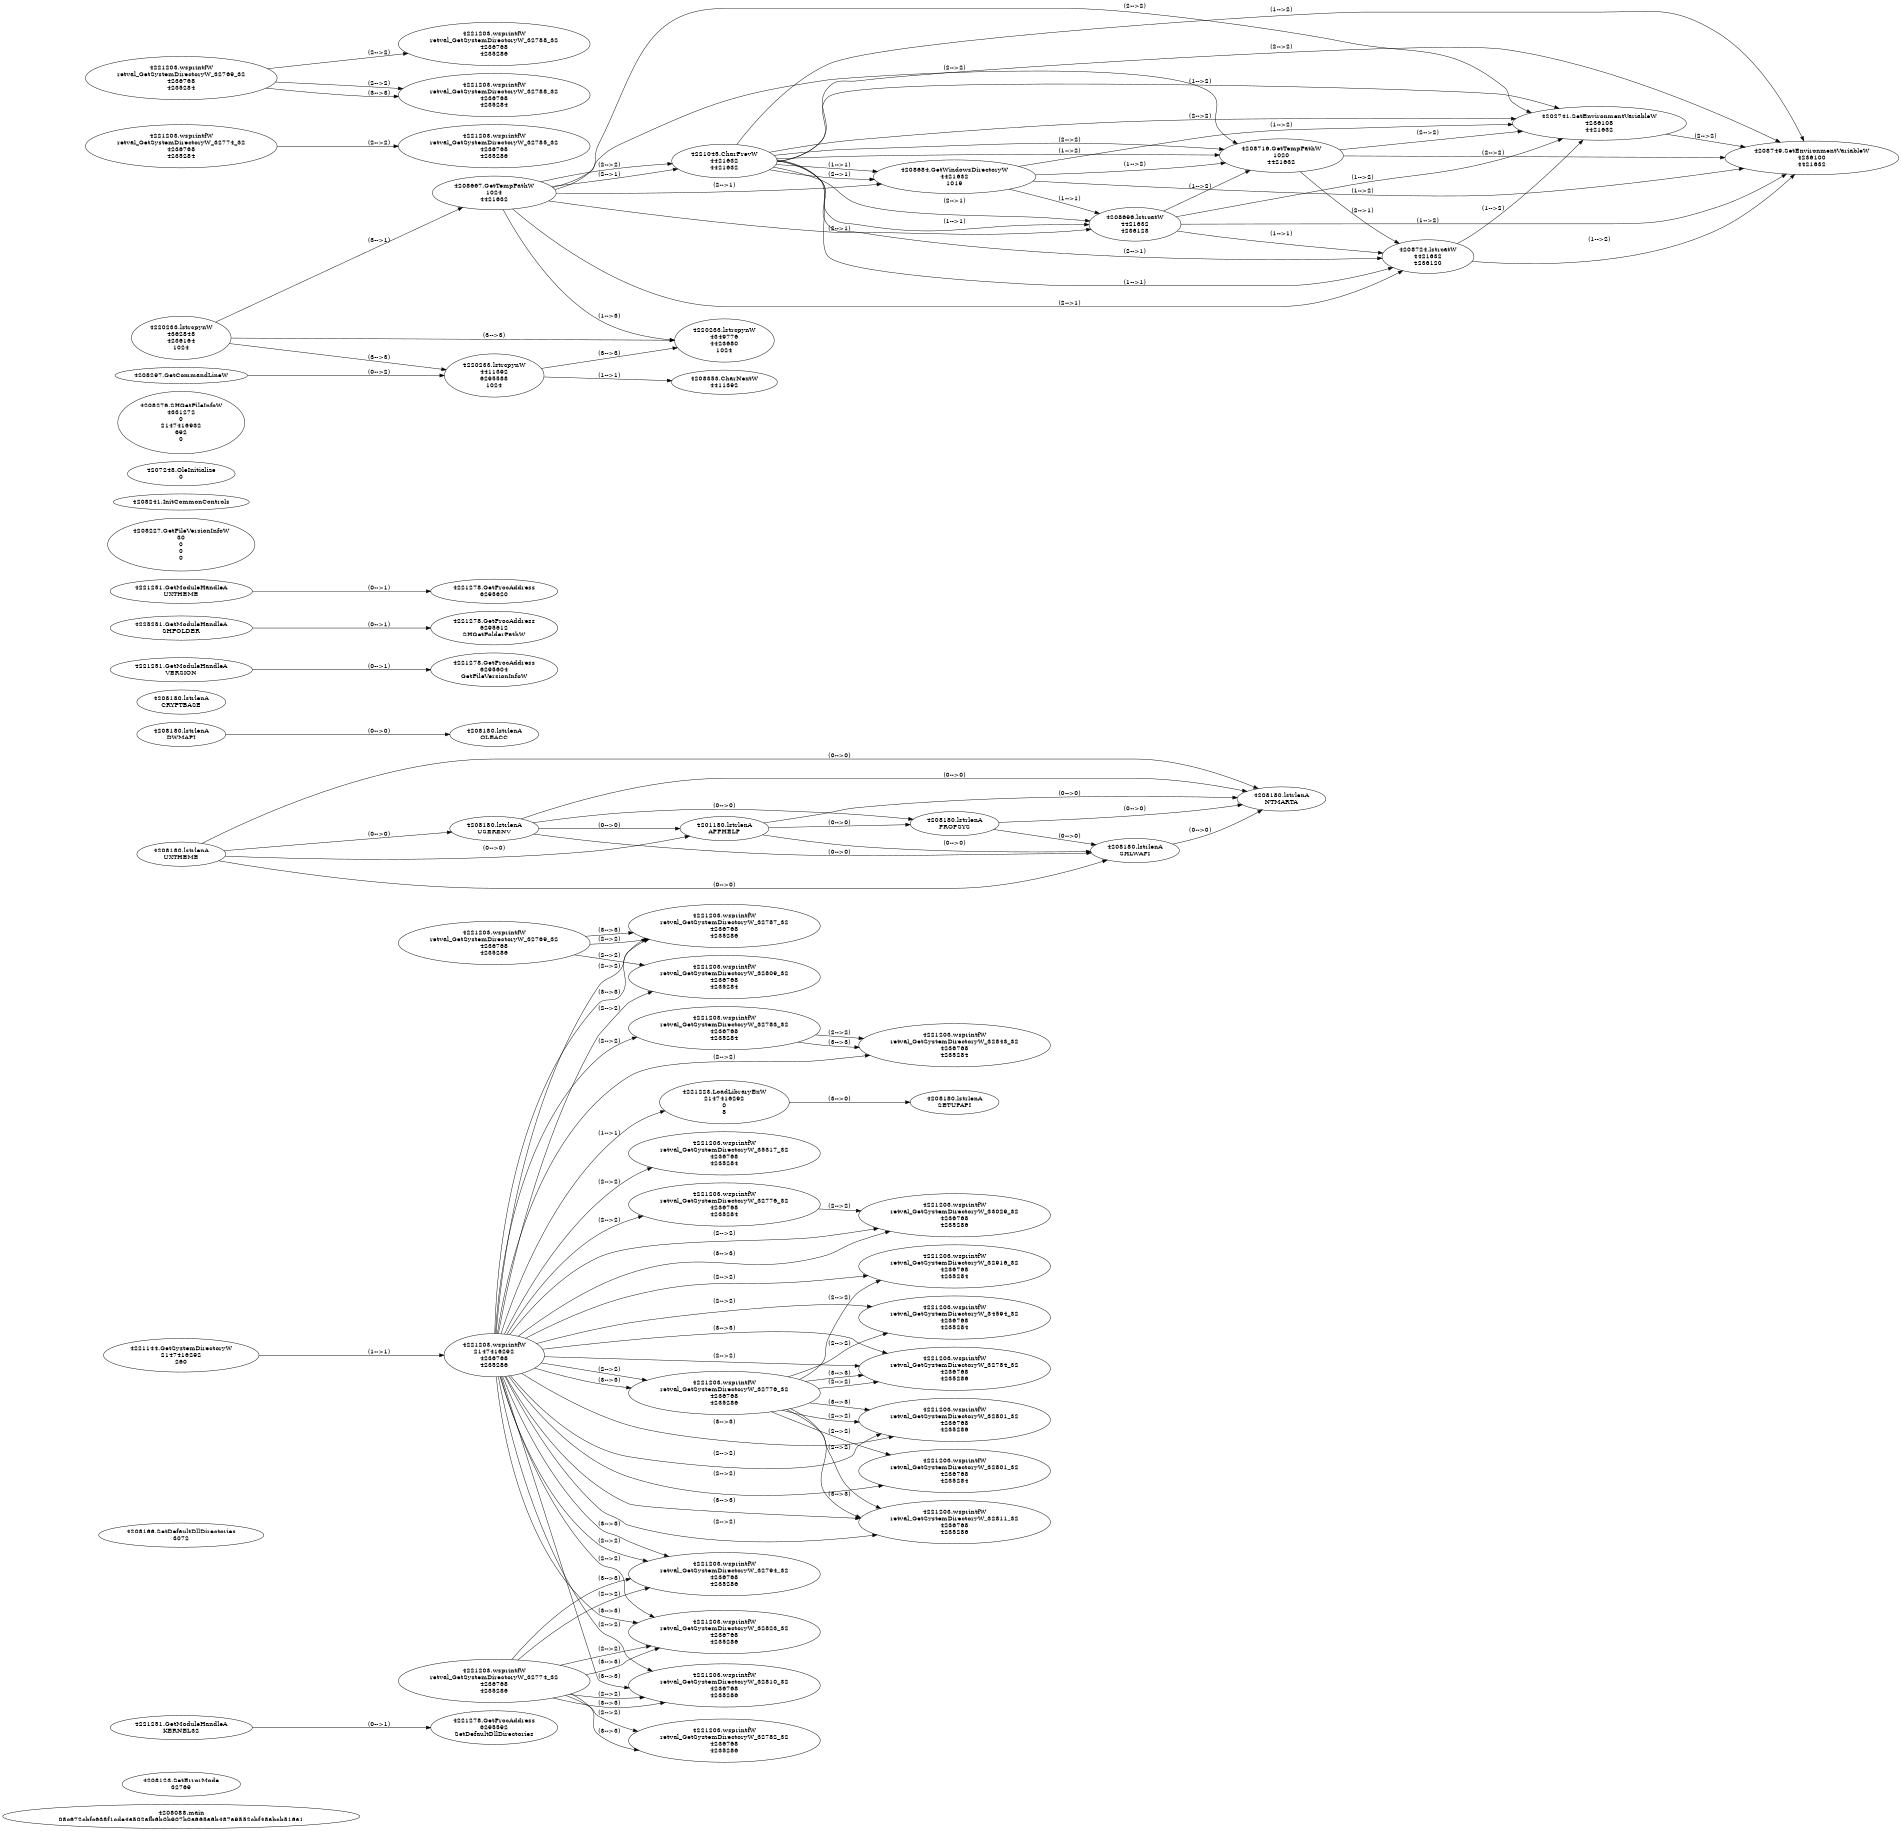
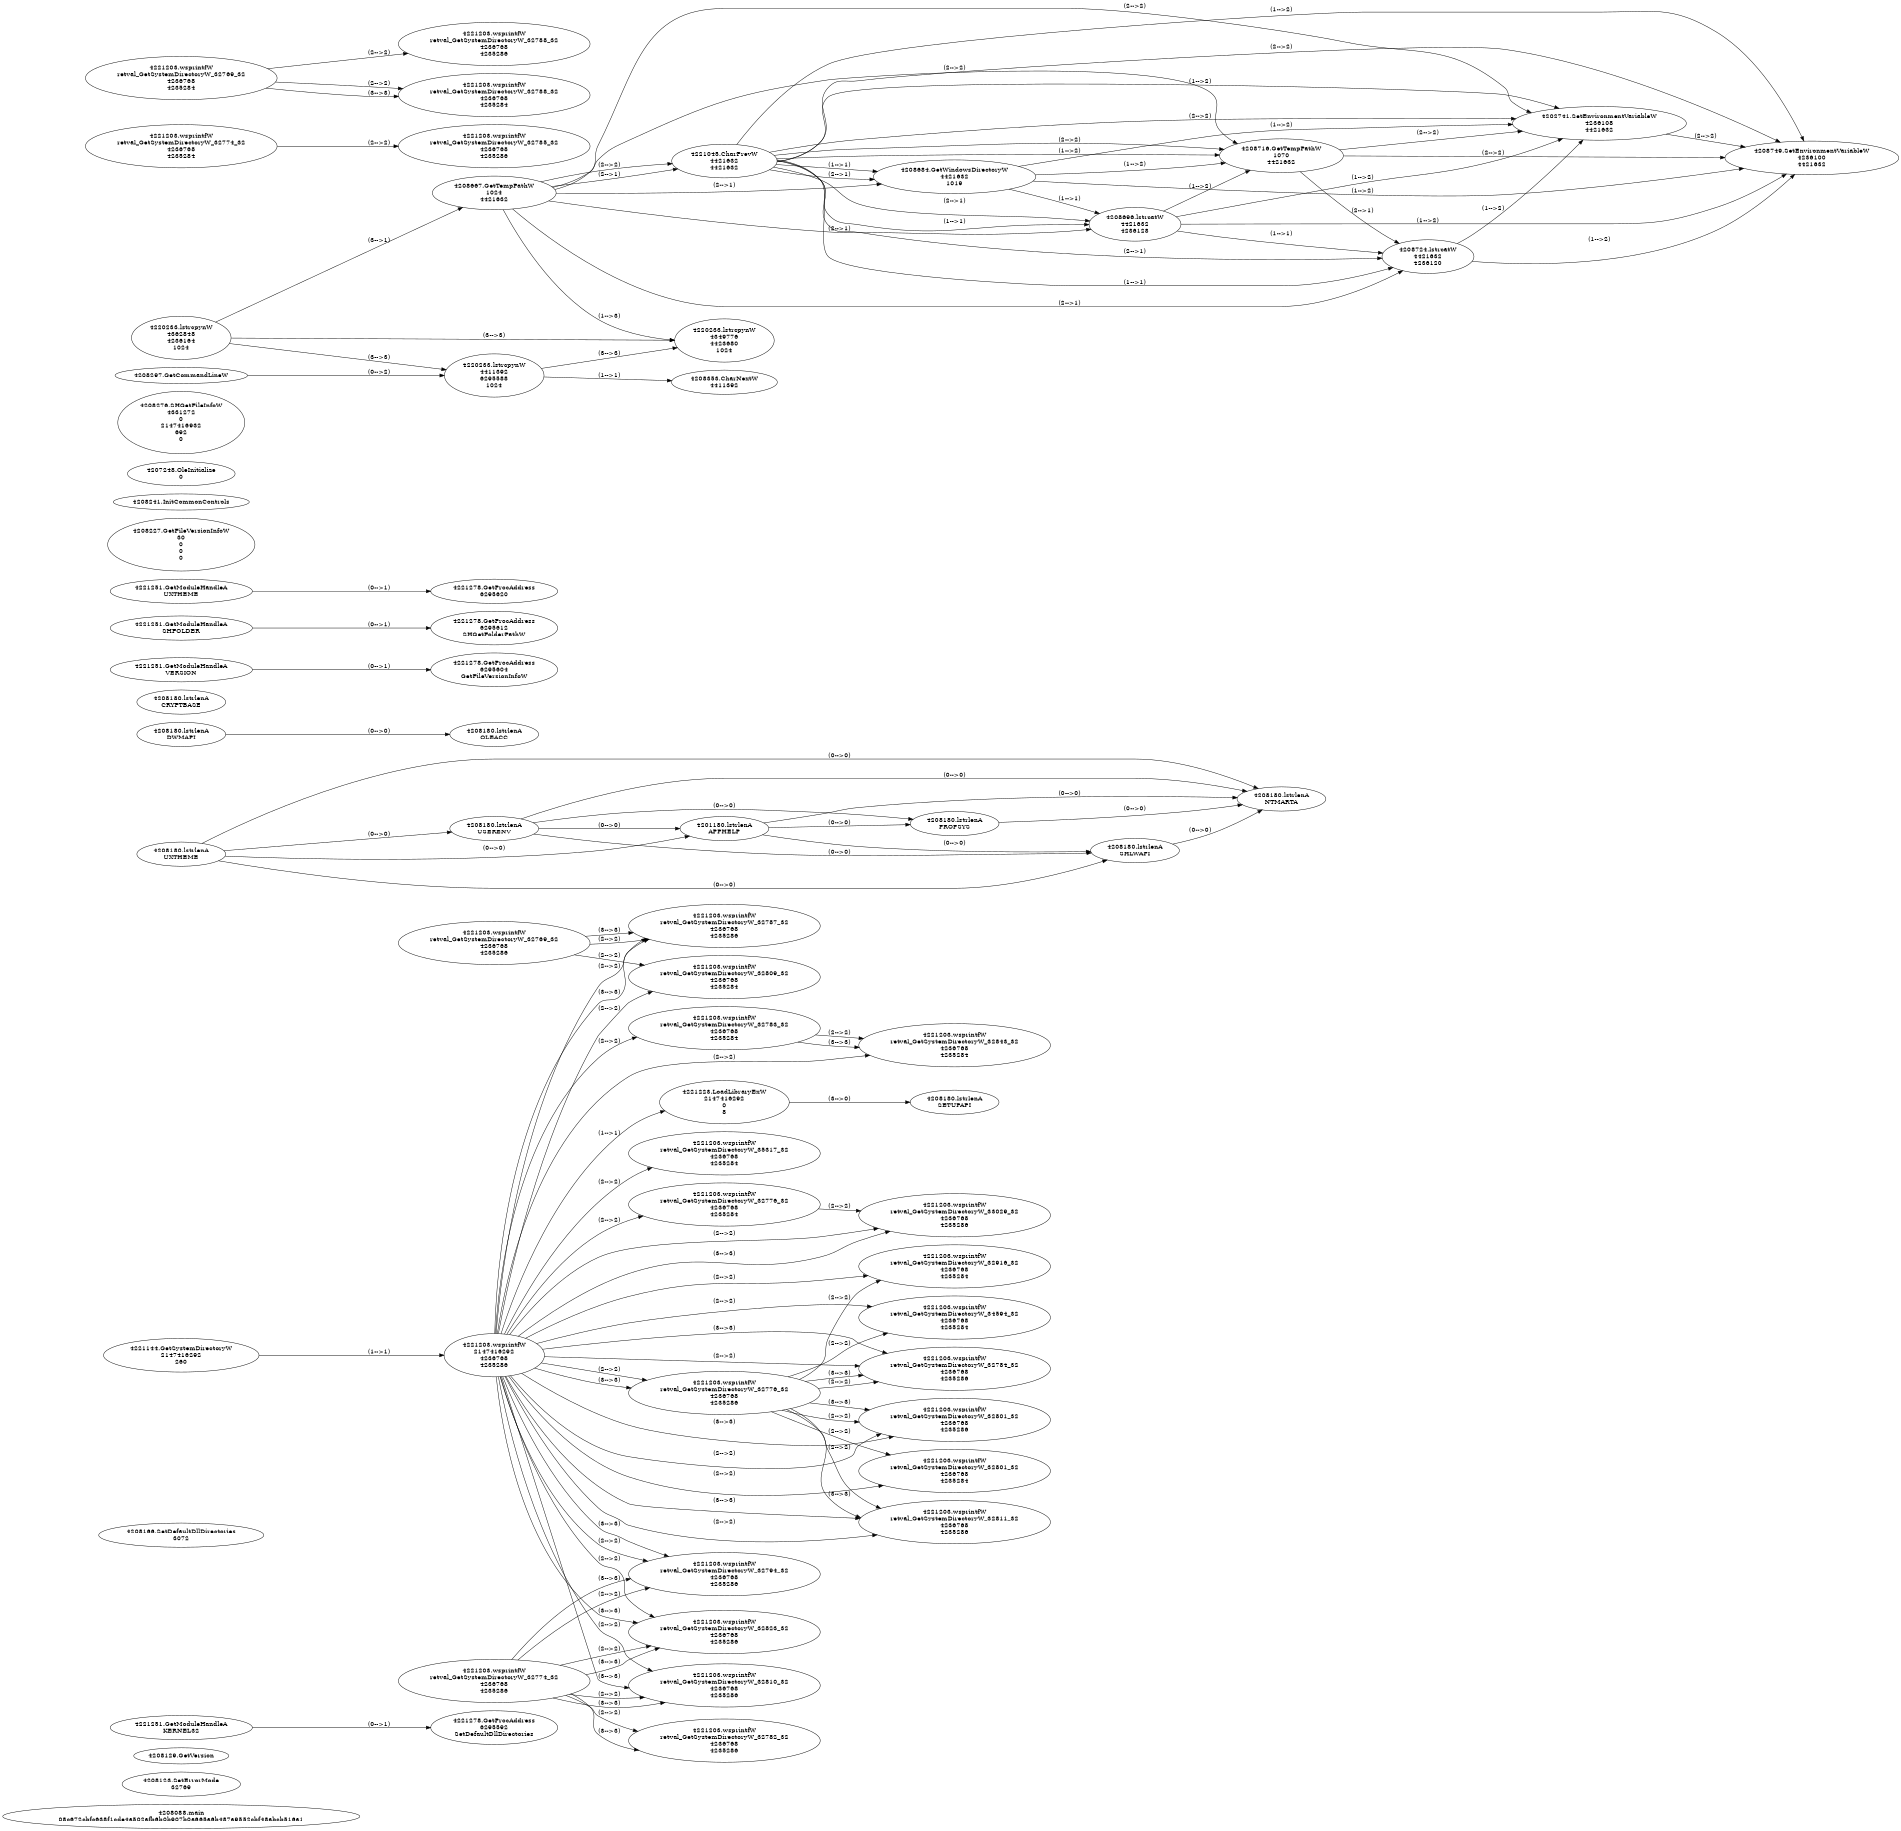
node "4208716.GetTempPathW 1020 4421632": label "4208716.GetTempPathW 1020 4421632" -> "4208716.GetTempPathW 1070 4421632"
node "4225251.GetModuleHandleA SHFOLDER": label "4225251.GetModuleHandleA SHFOLDER" -> "4221251.GetModuleHandleA SHFOLDER"
edge "4208180.lstrlenA PROPSYS" -> "4208180.lstrlenA SHLWAPI": removed, label "(0-->0)"
node "4208129.GetVersion": added
